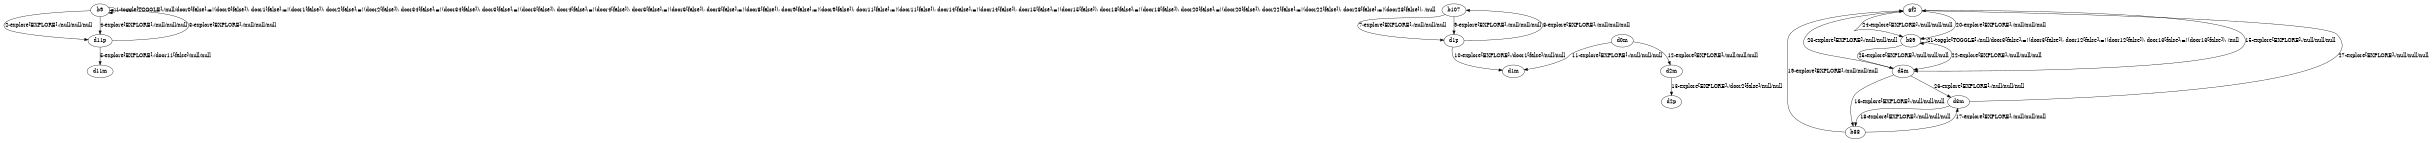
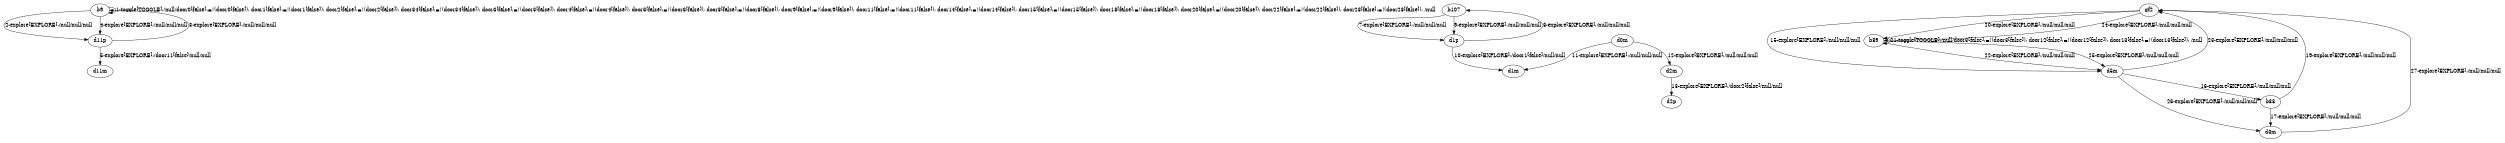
edge "d3m" -> "b88": removed, label "18-explore[EXPLORE];/null/null/null"
